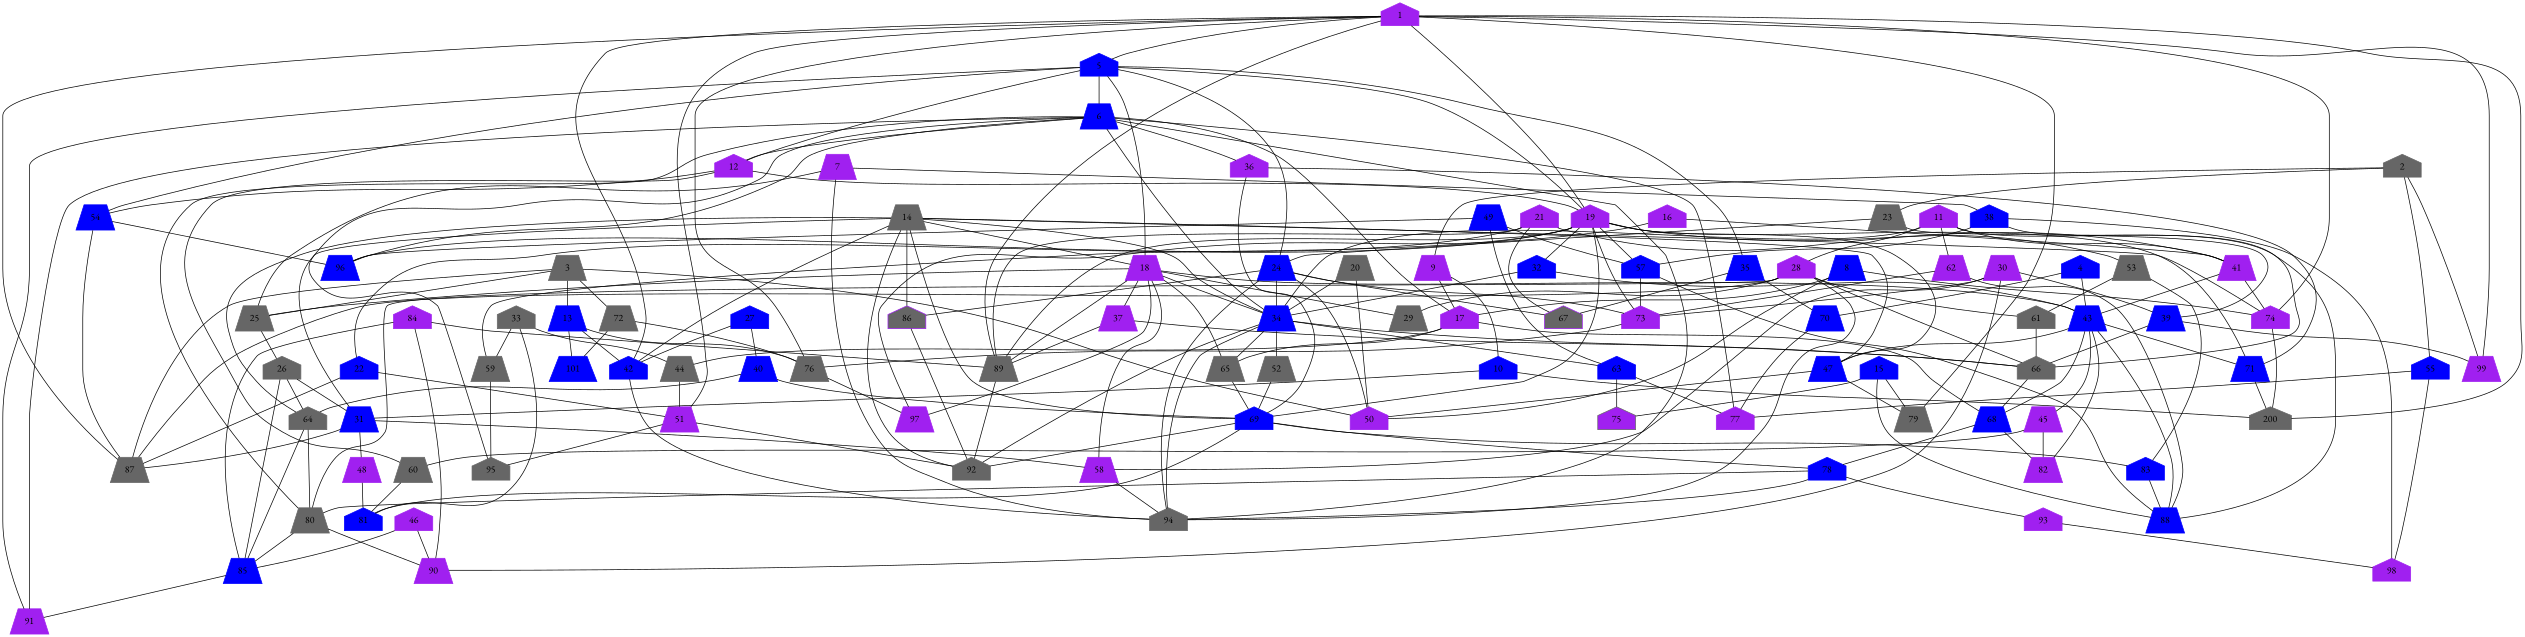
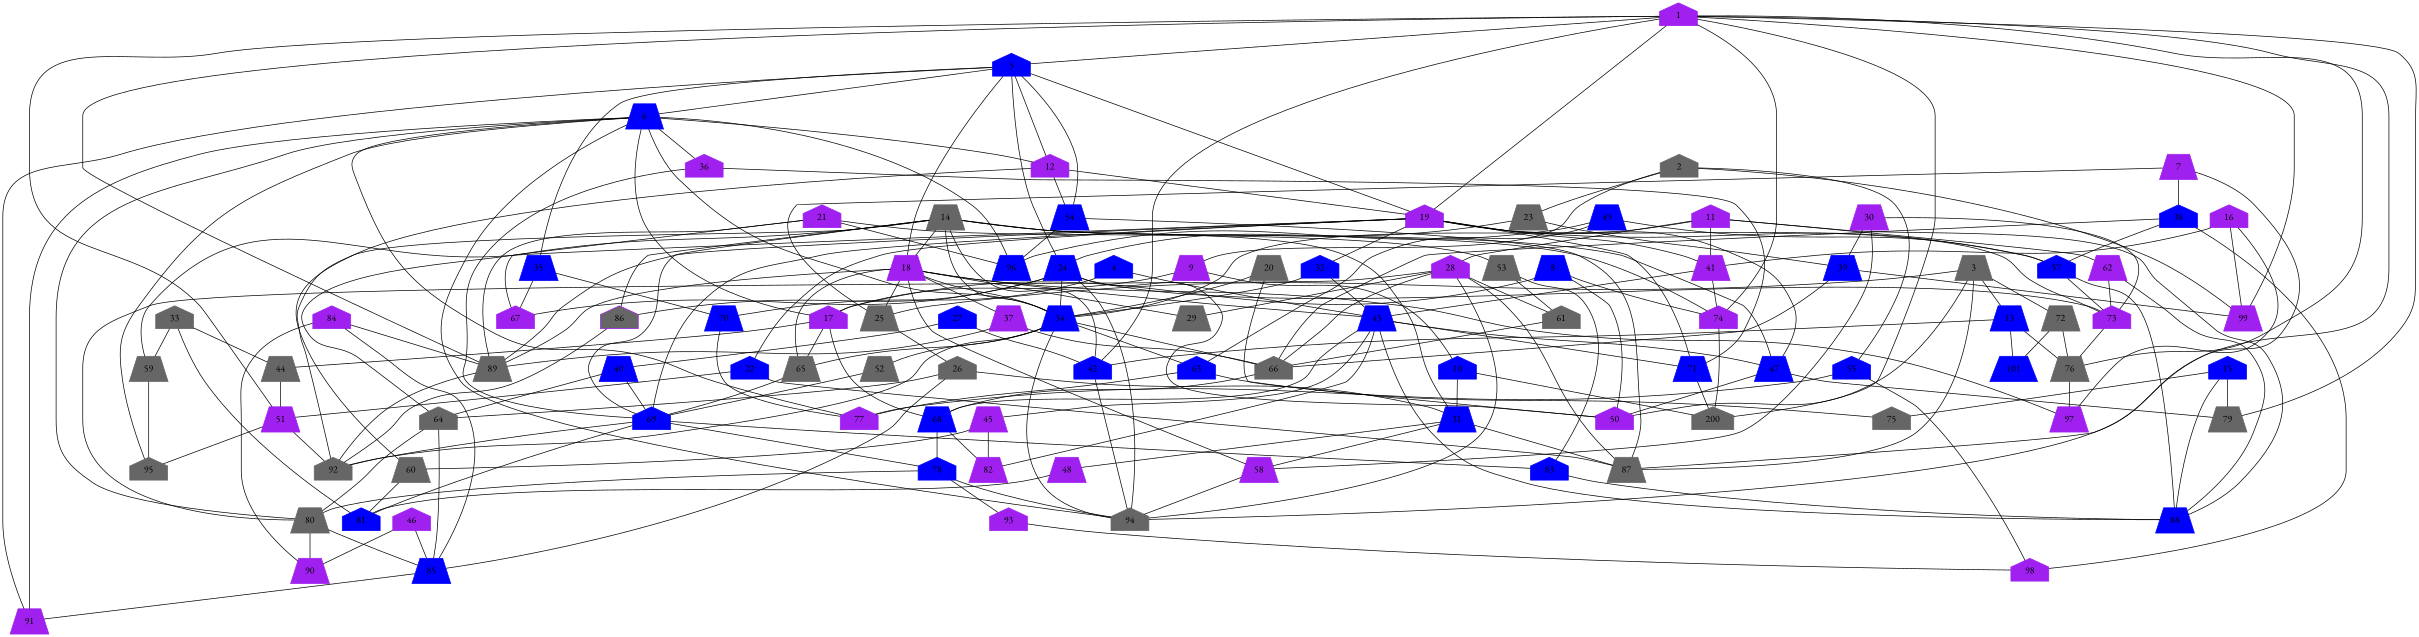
edge "16" -- "99": added
node "67": fillcolor gray40 -> purple
node "75": fillcolor purple -> gray40
edge "30" -- "90": removed
